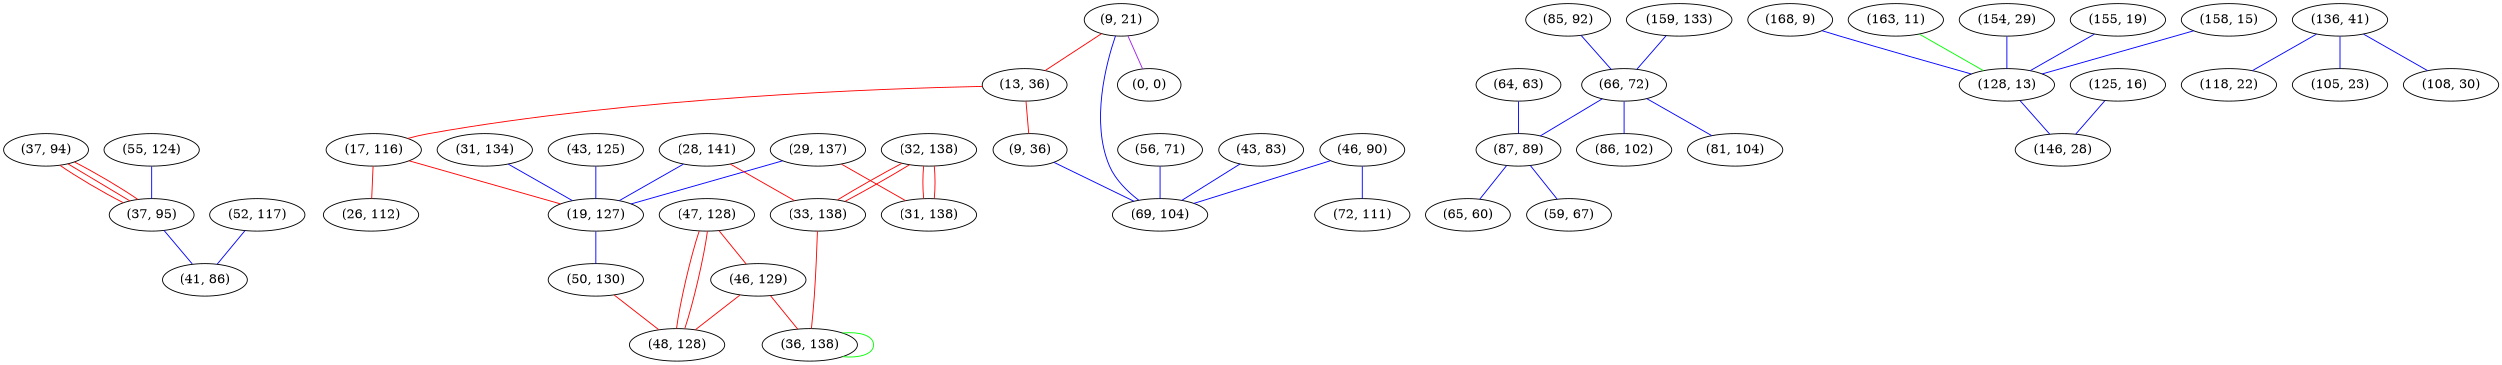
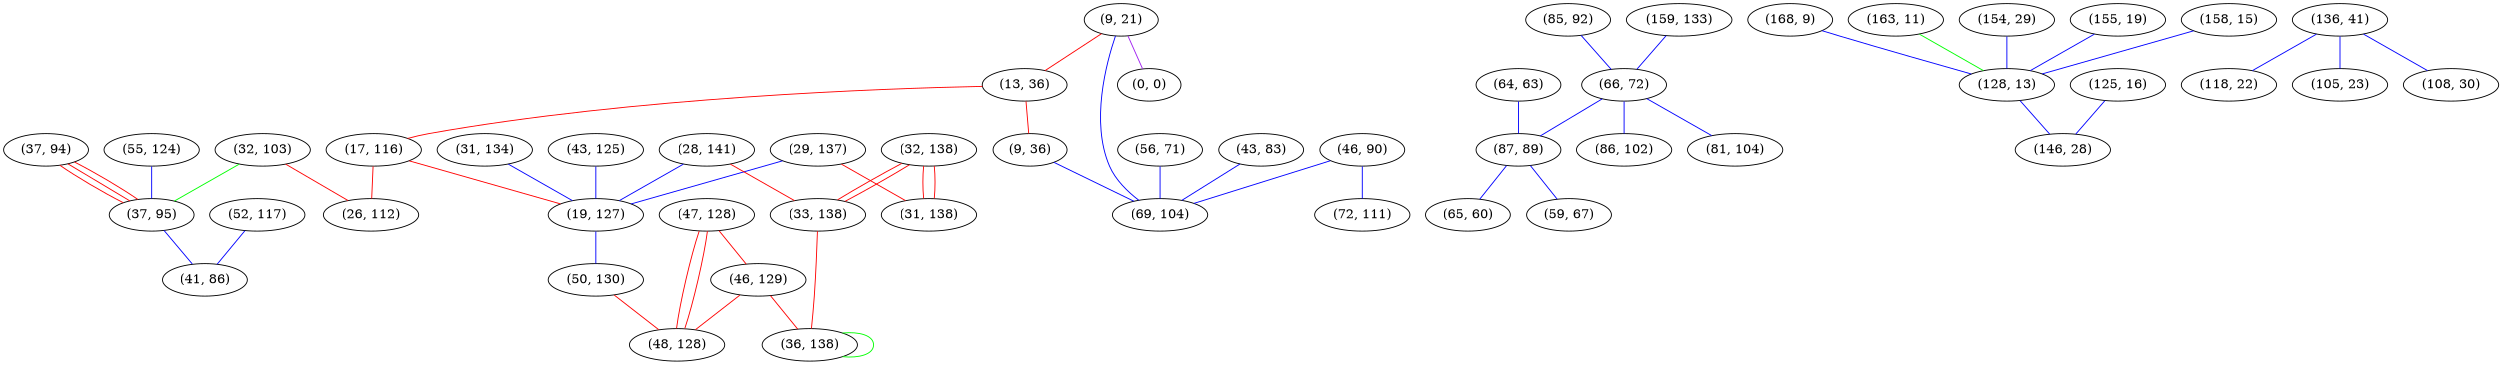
node "(32, 103)": added
